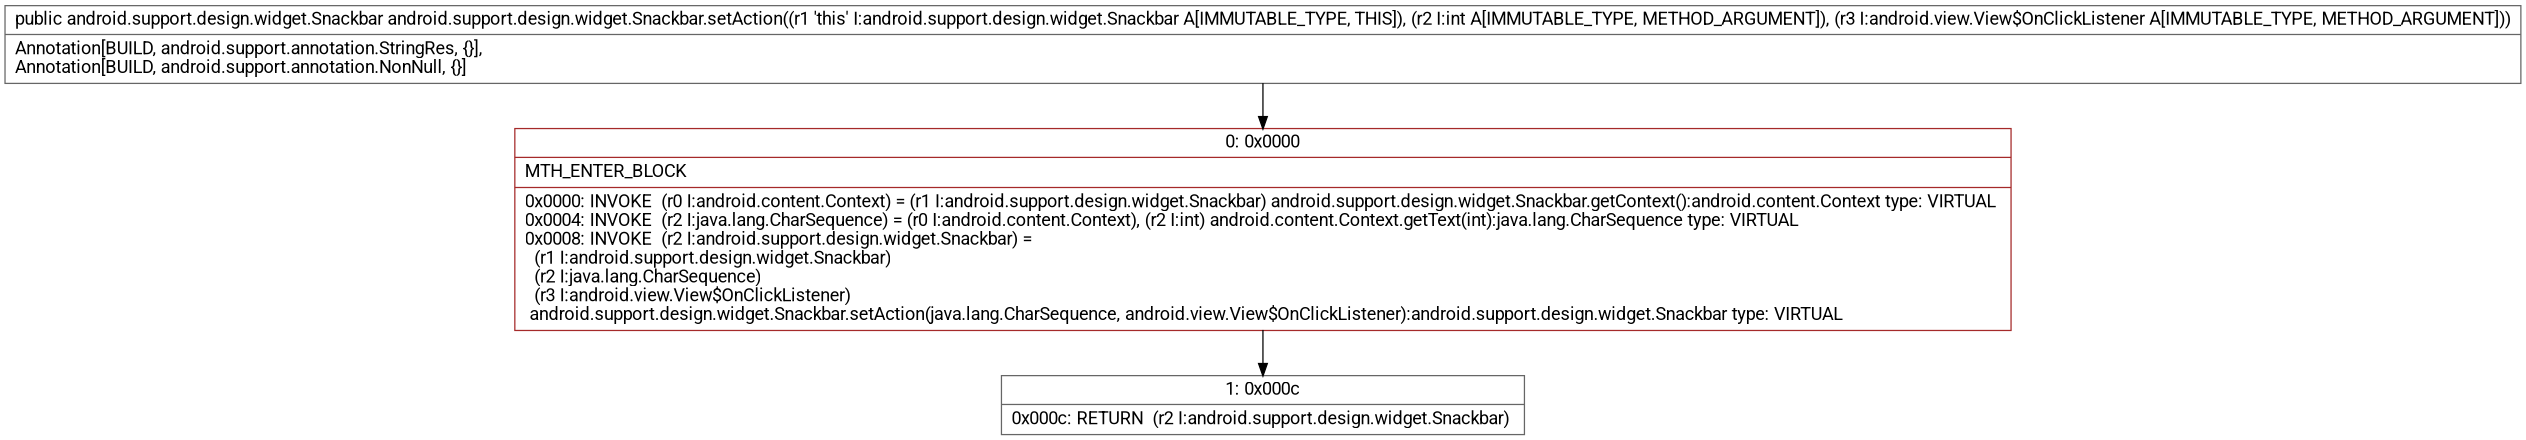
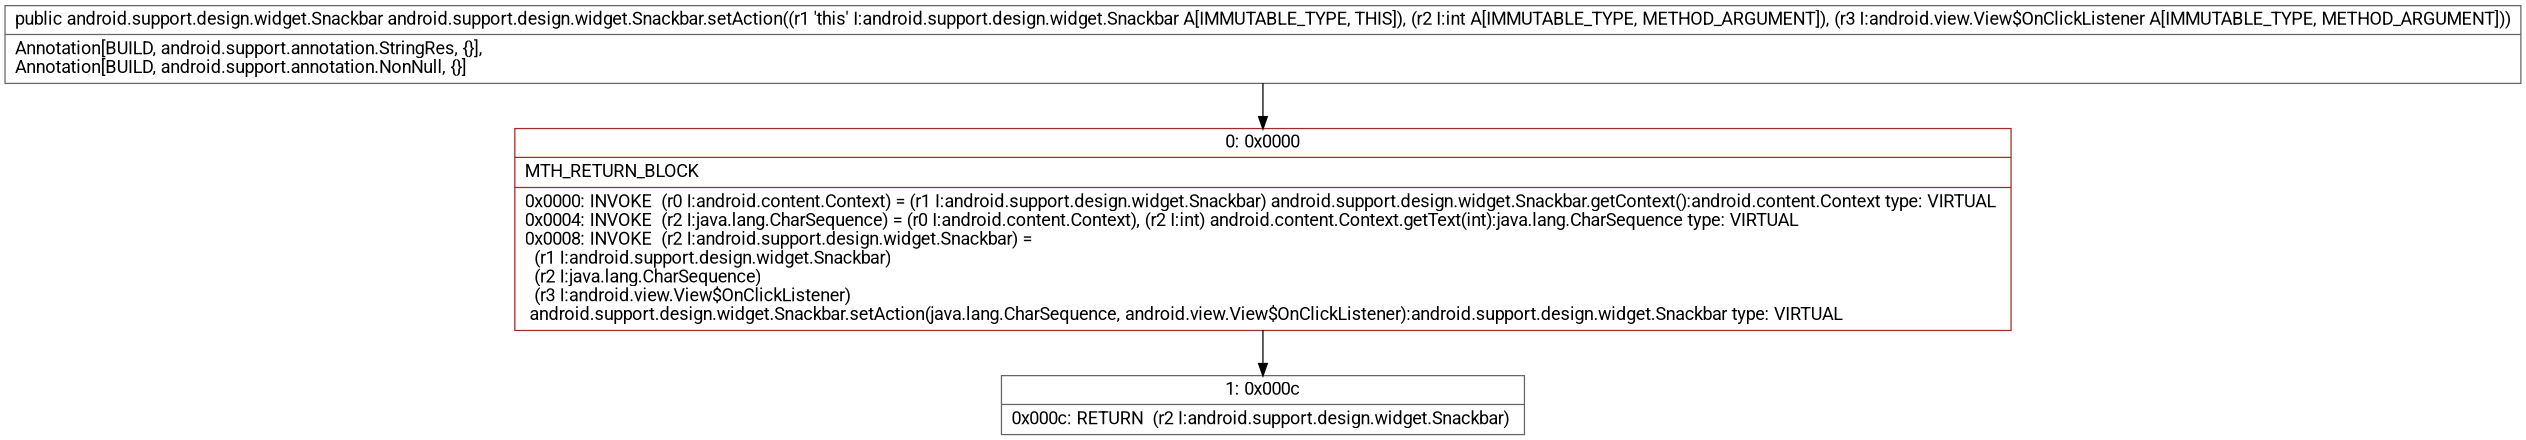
node "0: 0x0000": text "MTH_ENTER_BLOCK" -> "MTH_RETURN_BLOCK"
